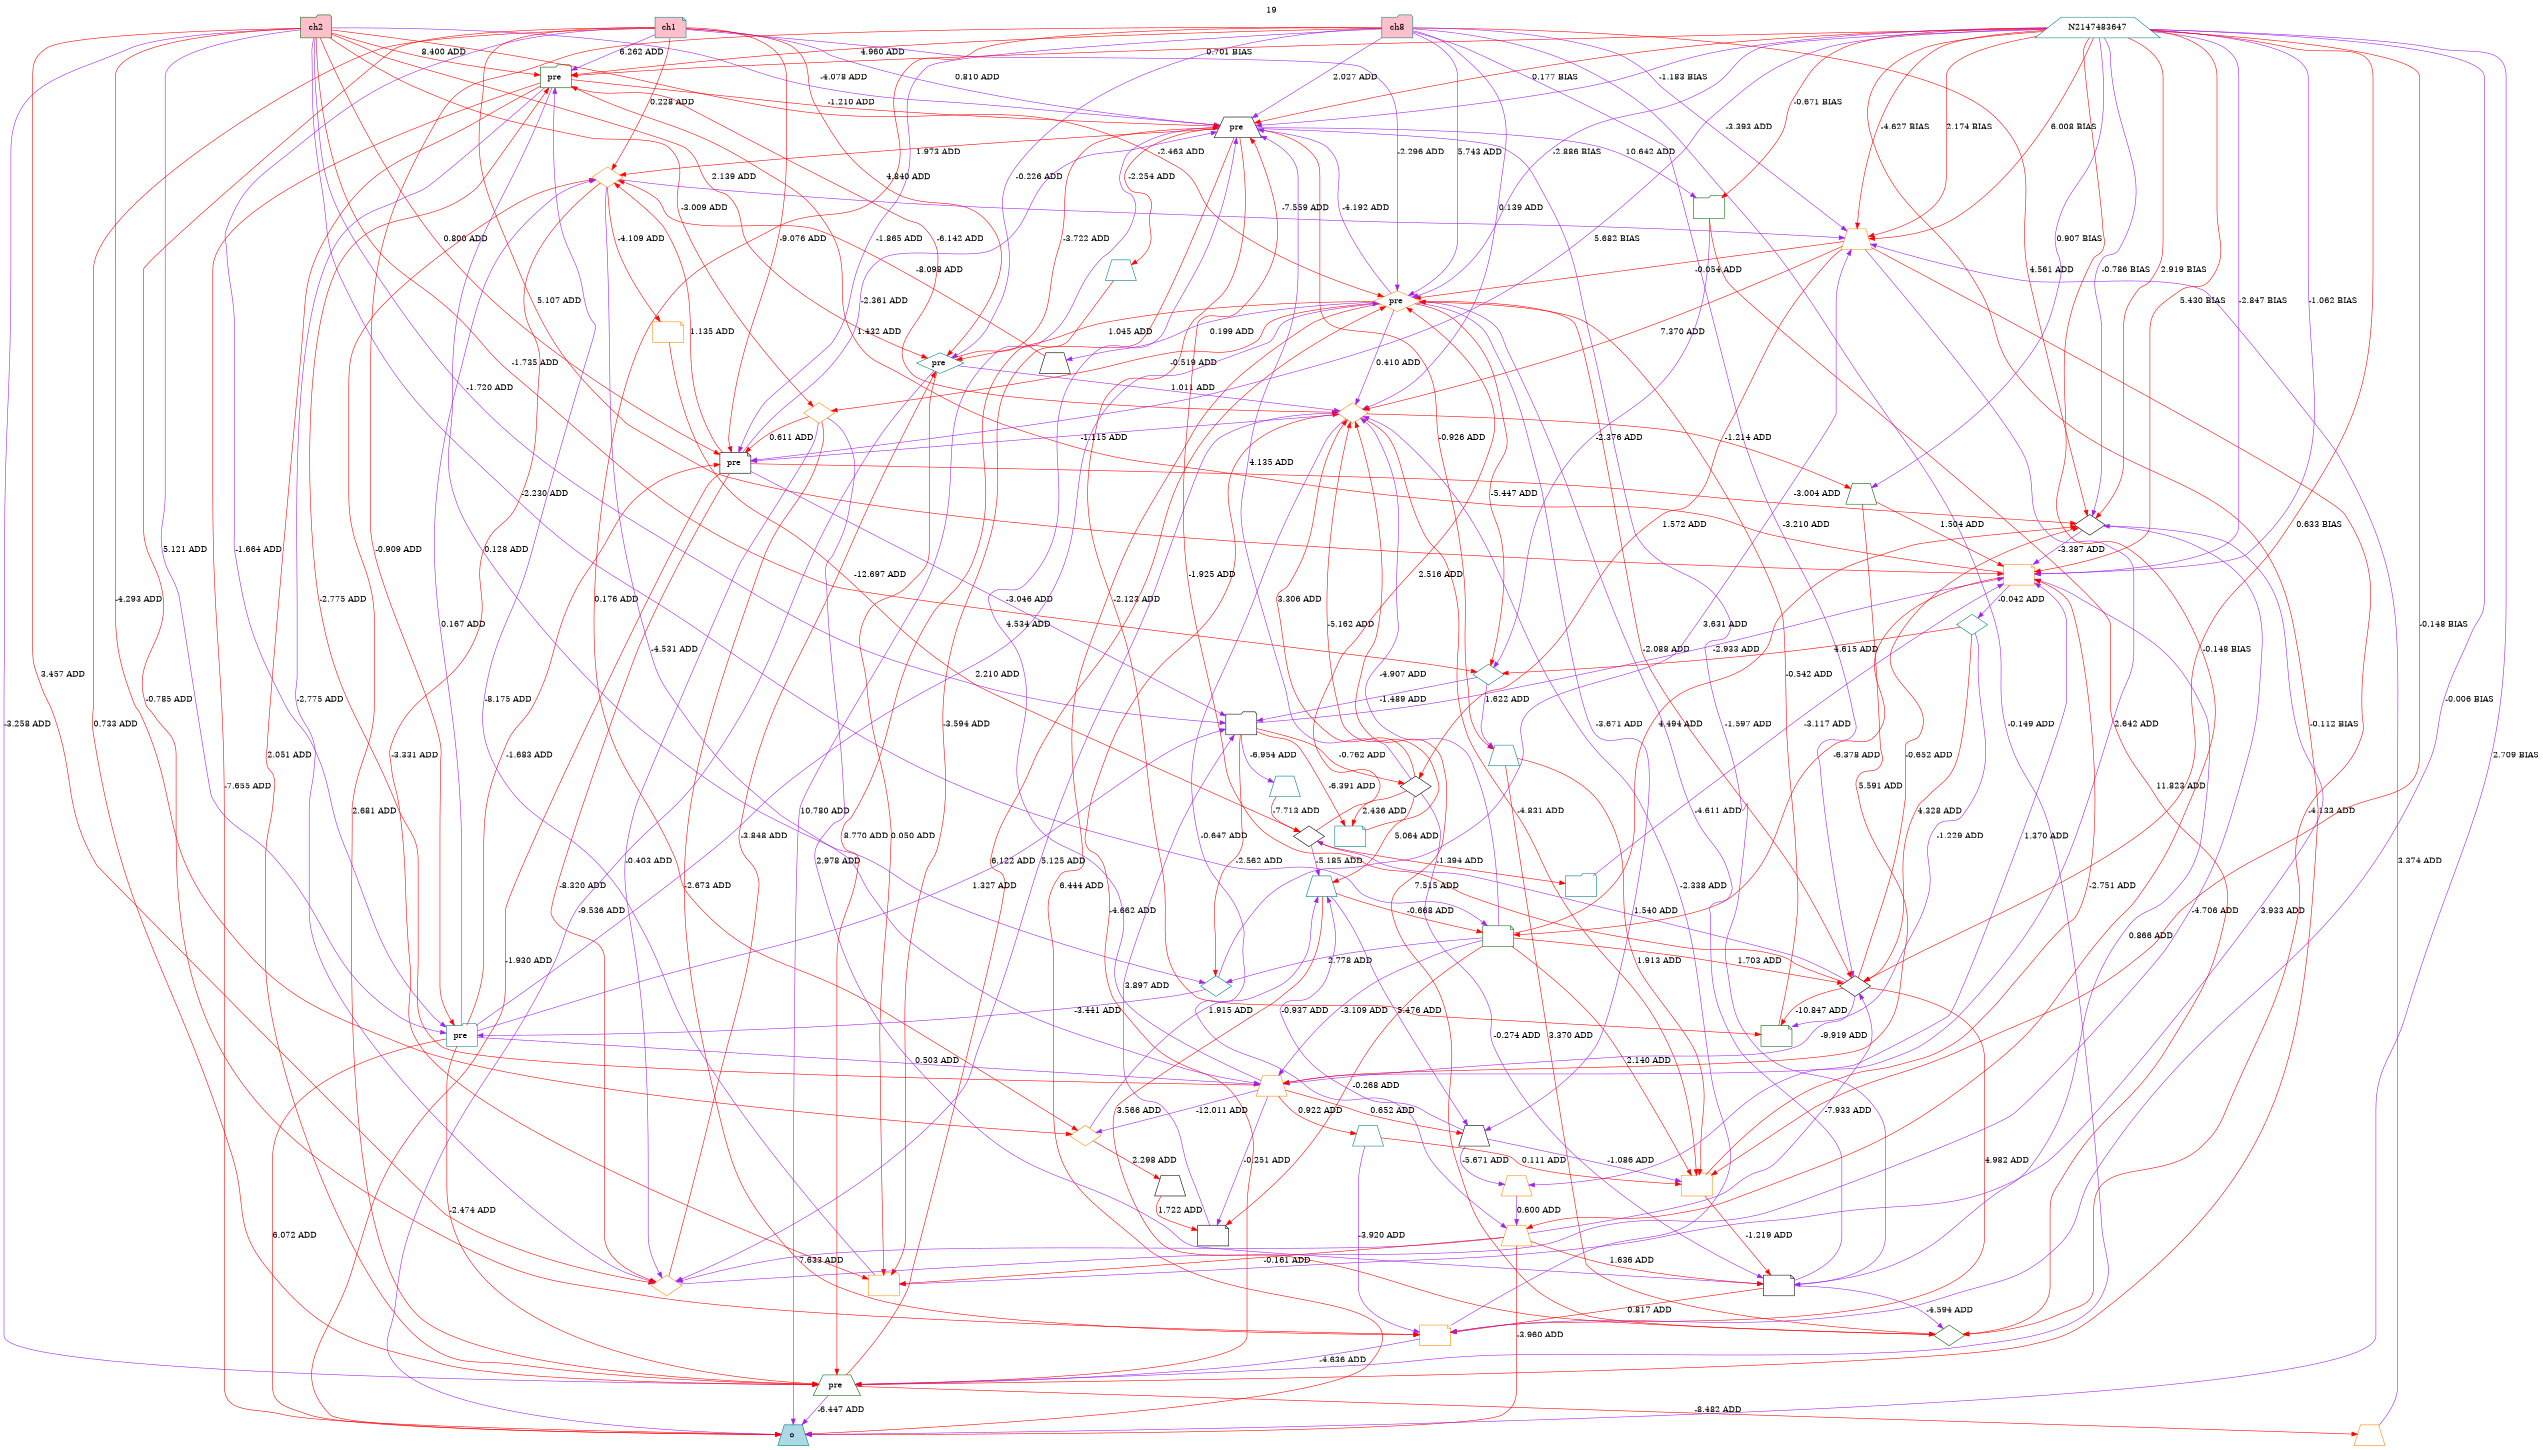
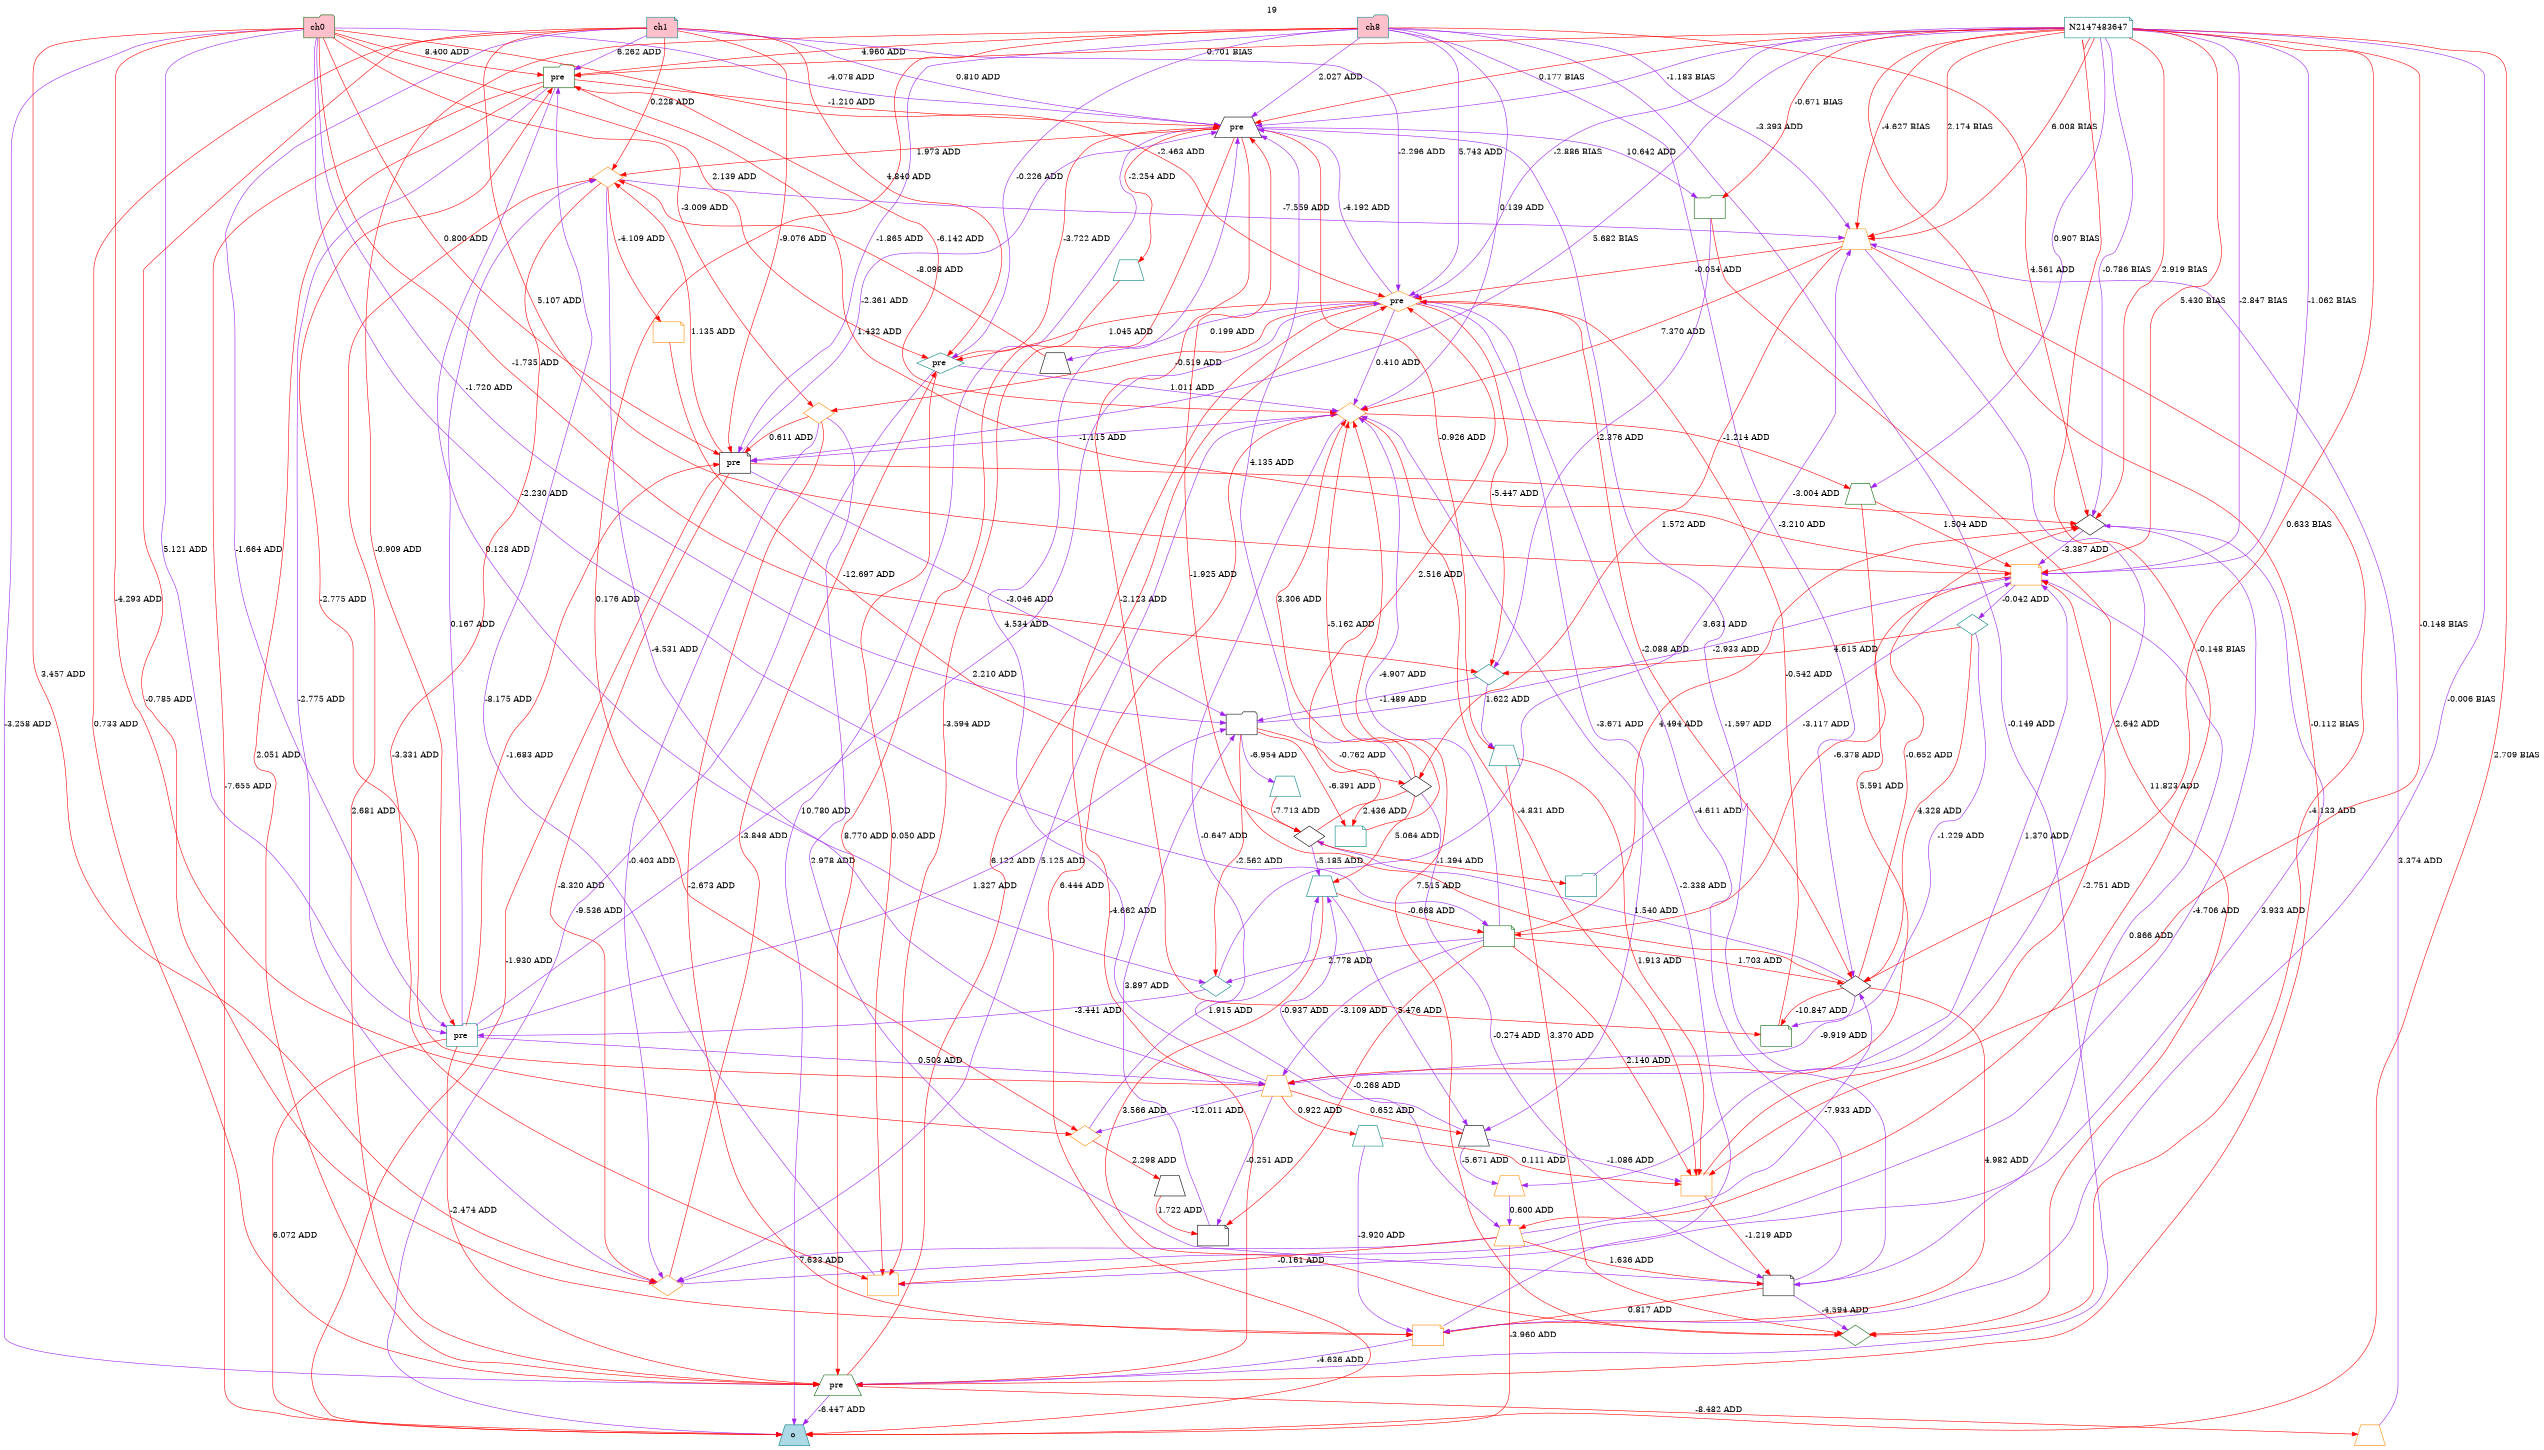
node "ch2": label "ch2" -> "ch0"
node "N2147483647": shape trapezium -> note
edge "N2147483647" -> "o": color purple -> red
